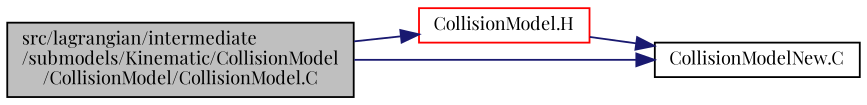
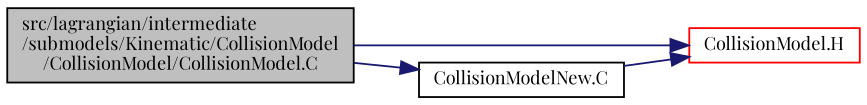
edge "CollisionModel.H" -> "CollisionModelNew.C": reversed
